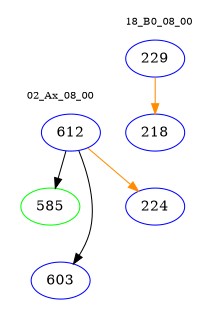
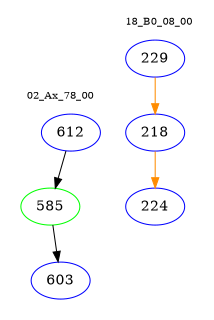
cluster "02_Ax_08_00": label "02_Ax_08_00" -> "02_Ax_78_00"
edge "612" -> "224": now "218" -> "224"
edge "612" -> "603": now "585" -> "603"
